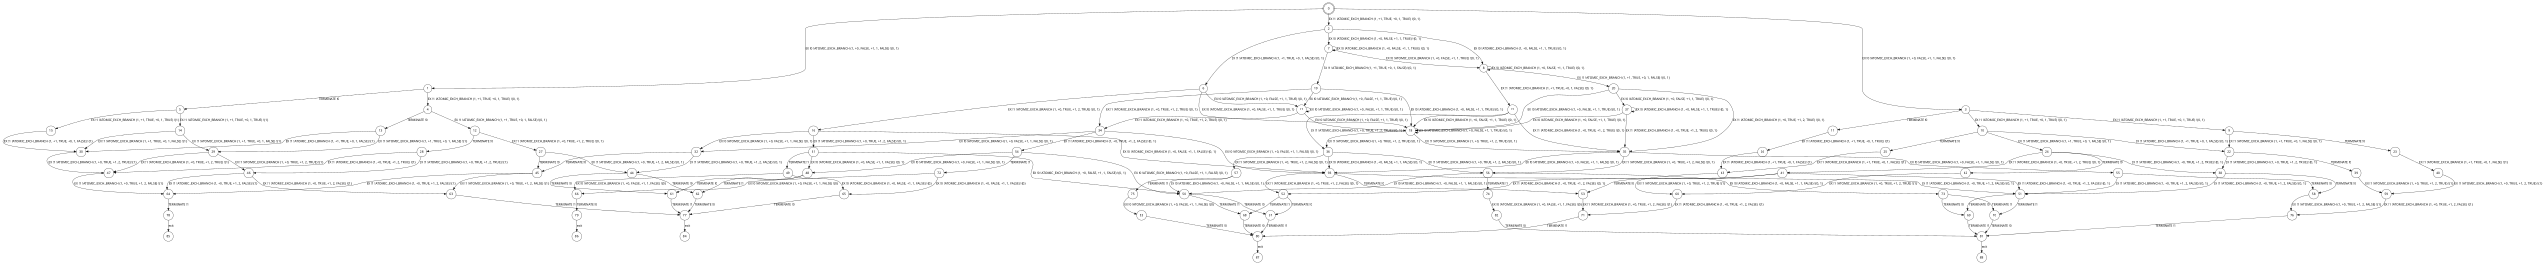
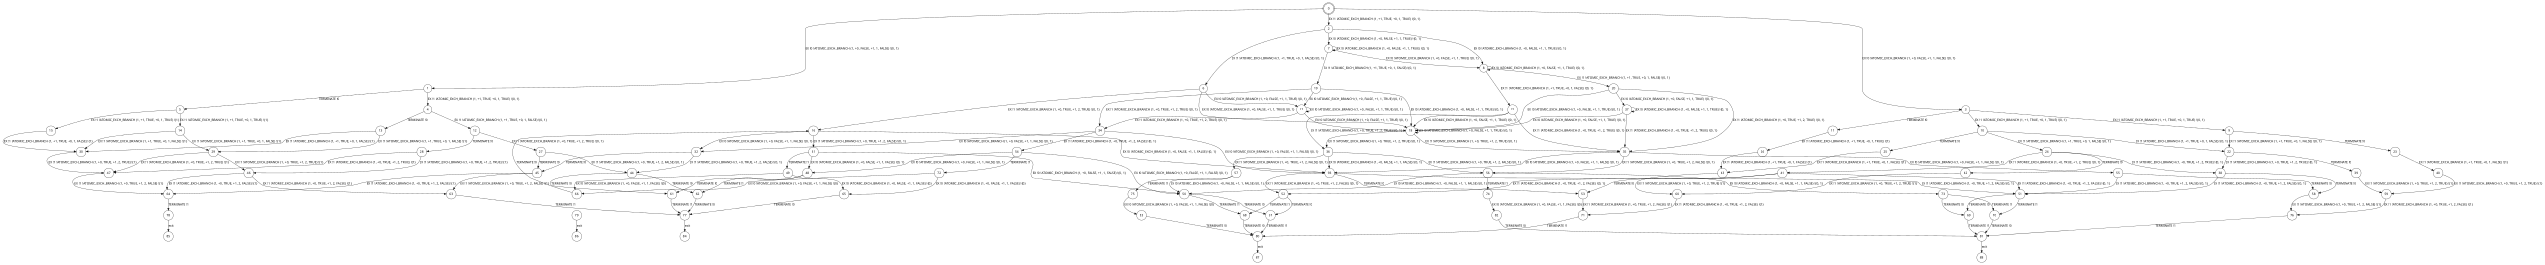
edge "66" -> "79": now "66" -> "16"
